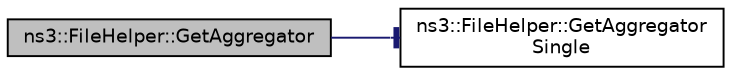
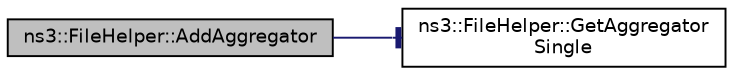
node "ns3::FileHelper::GetAggregator": label "ns3::FileHelper::GetAggregator" -> "ns3::FileHelper::AddAggregator"
